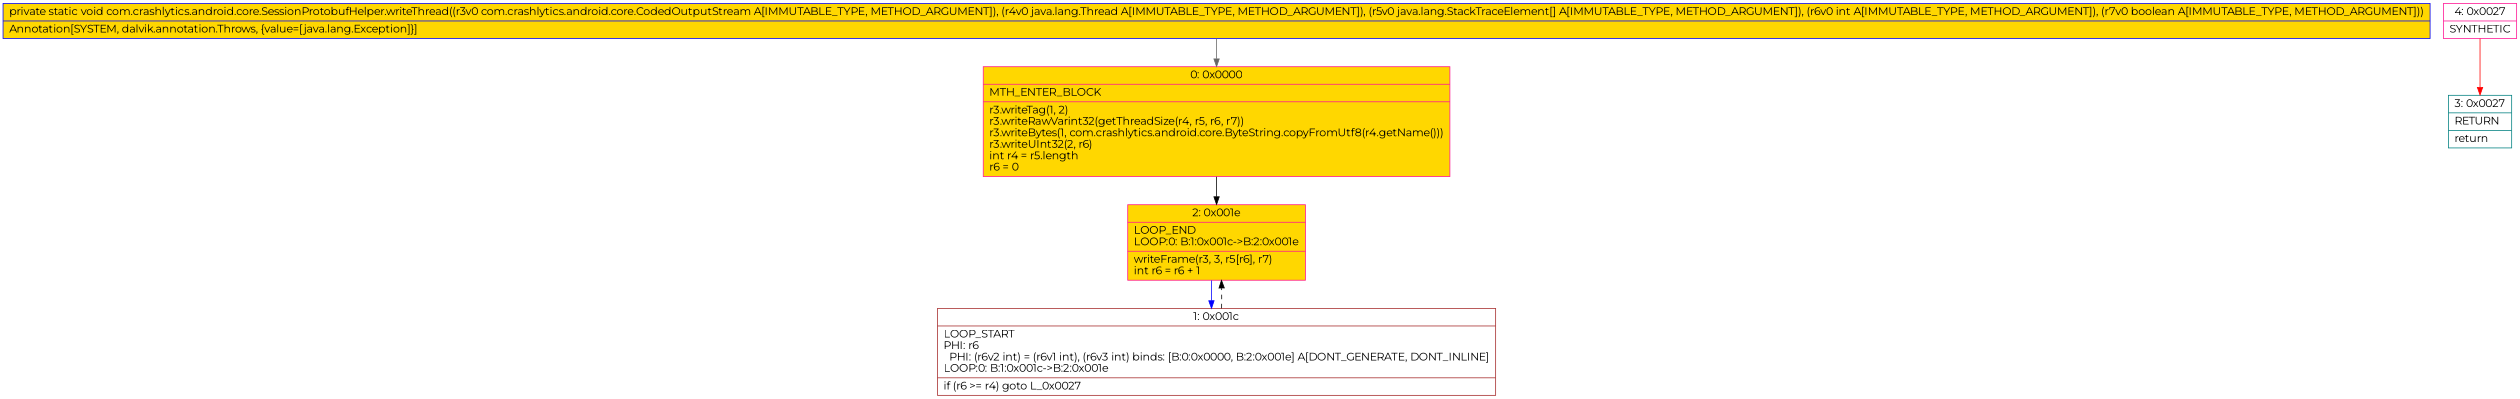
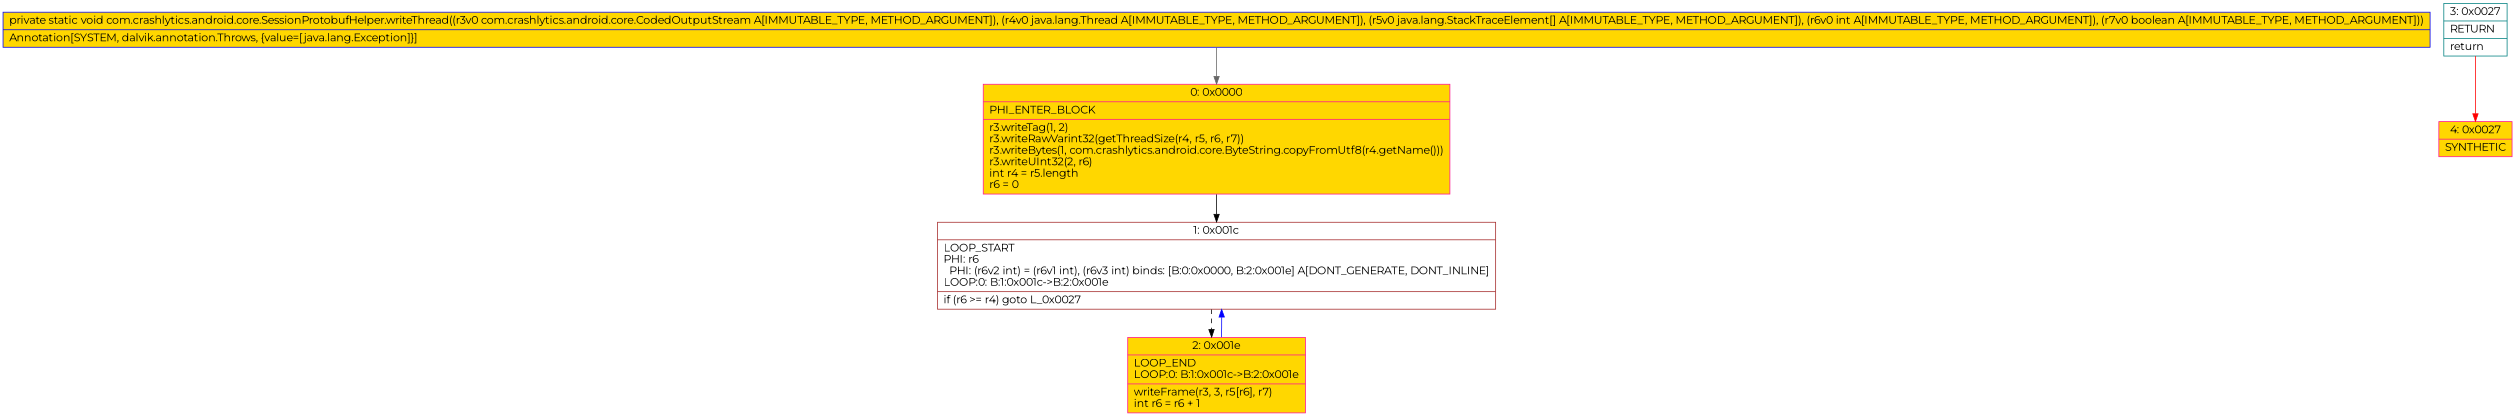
node "4: 0x0027": fillcolor white -> gold
edge "4: 0x0027" -> "3: 0x0027": reversed
node "0: 0x0000": text "MTH_ENTER_BLOCK" -> "PHI_ENTER_BLOCK"
edge "0: 0x0000" -> "2: 0x001e": now "0: 0x0000" -> "1: 0x001c"
